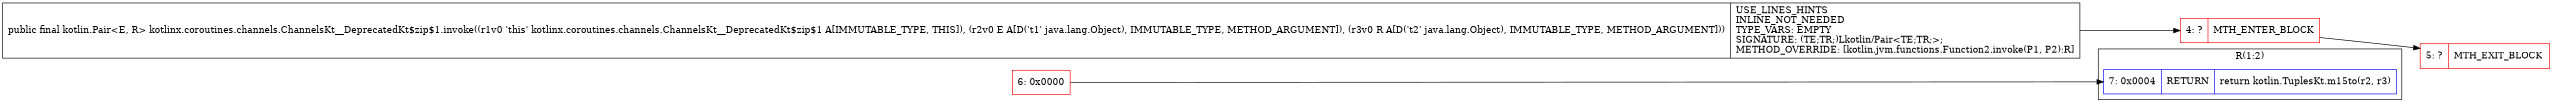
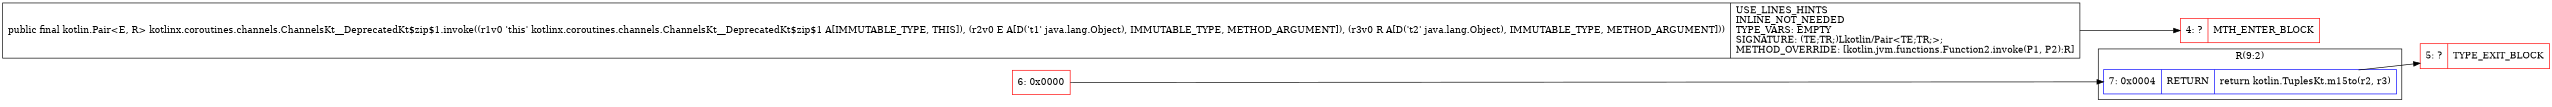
edge "4: ?" -> "5: ?": now "7: 0x0004" -> "5: ?"
cluster "R(1:2)": label "R(1:2)" -> "R(9:2)"
node "5: ?": text "MTH_EXIT_BLOCK" -> "TYPE_EXIT_BLOCK"
